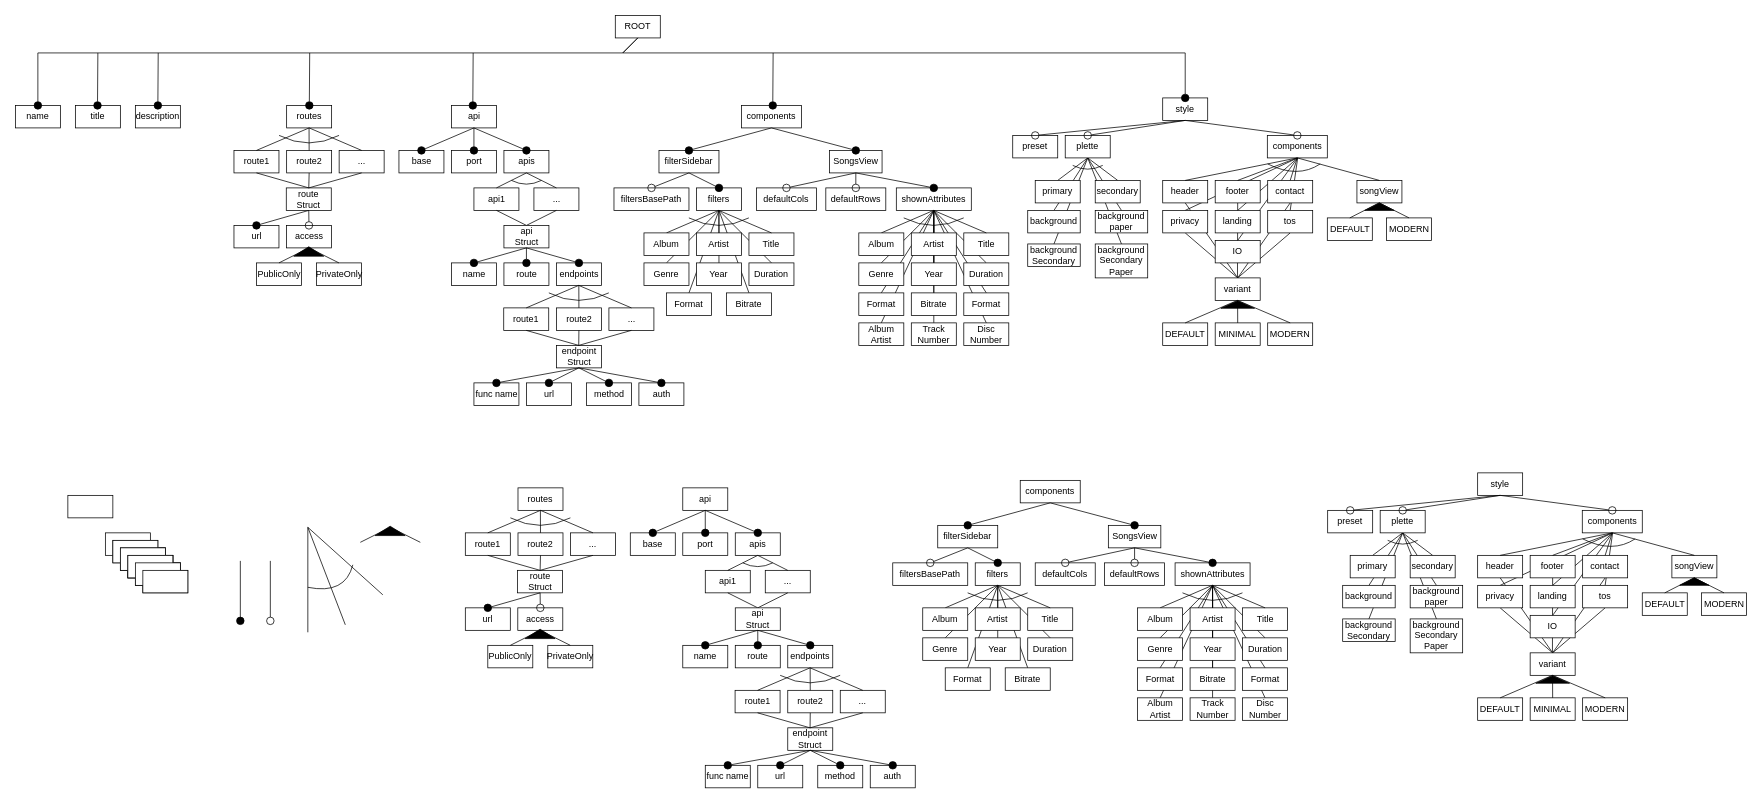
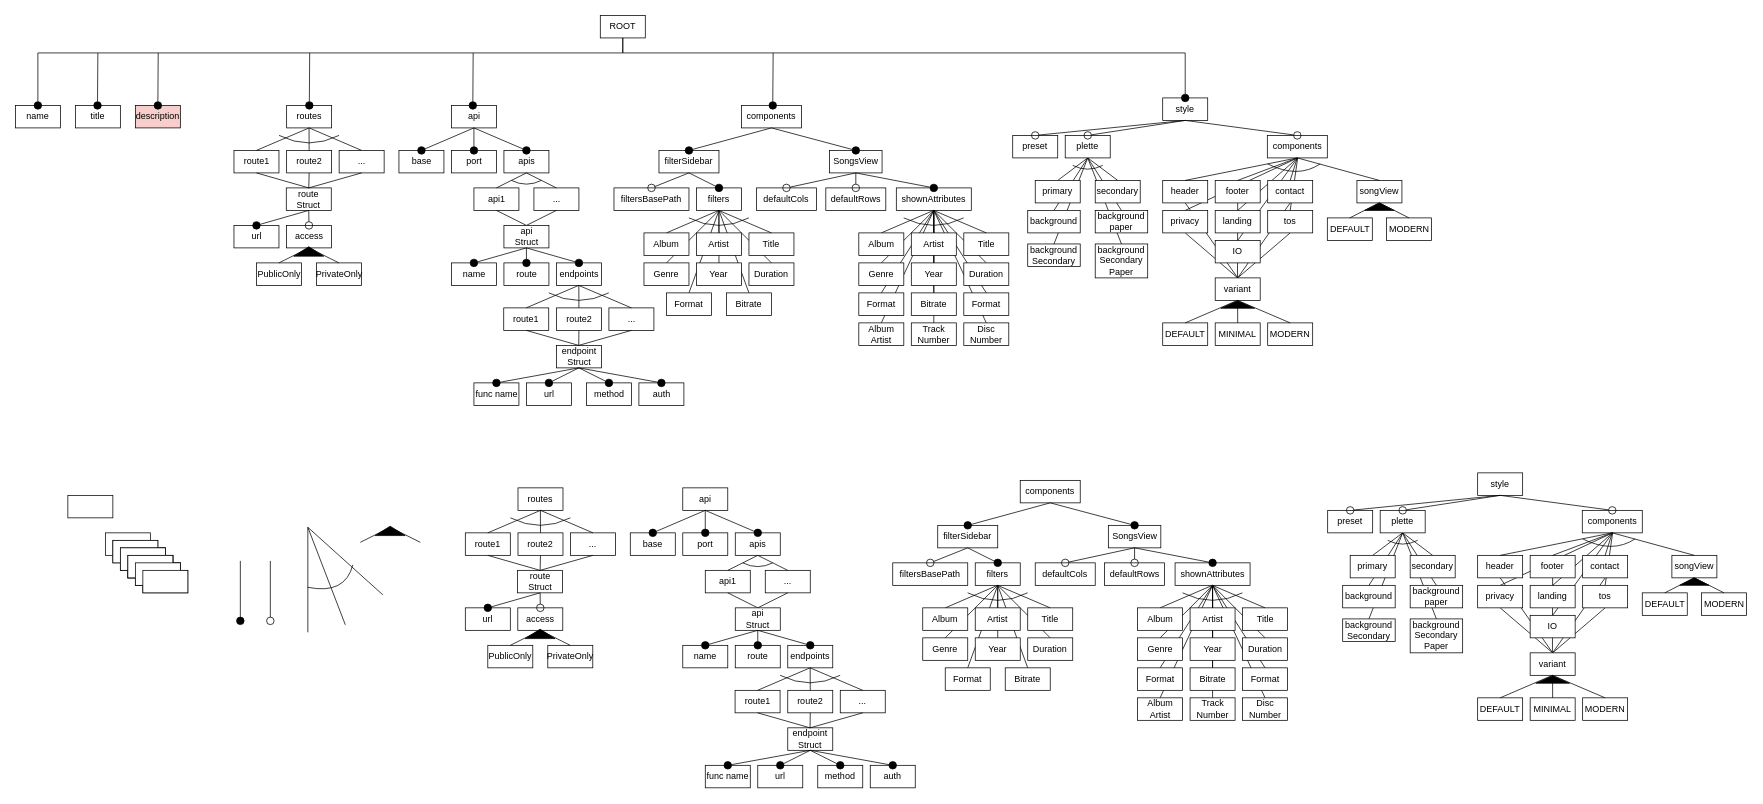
node "ROOT": moved (638, 27) -> (623, 27)
node "description": fillcolor #ffffff -> #f8cecc
